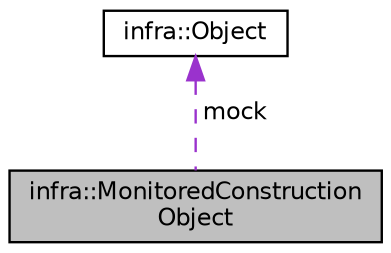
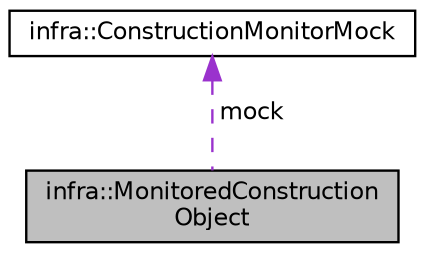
node "infra::Object": label "infra::Object" -> "infra::ConstructionMonitorMock"
